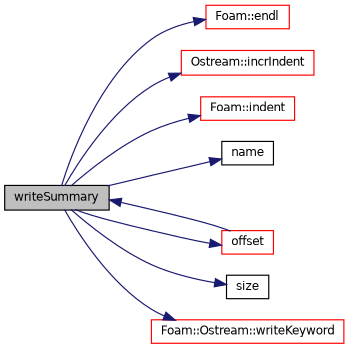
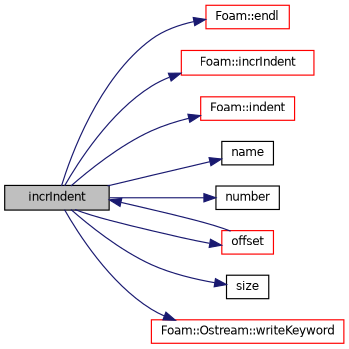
node "Ostream::incrIndent": label "Ostream::incrIndent" -> "Foam::incrIndent"
node "writeSummary": label "writeSummary" -> "incrIndent"
node "number": added
